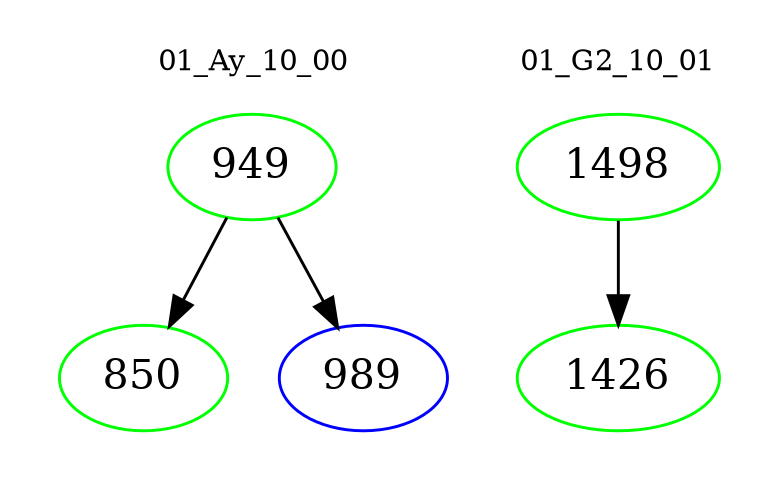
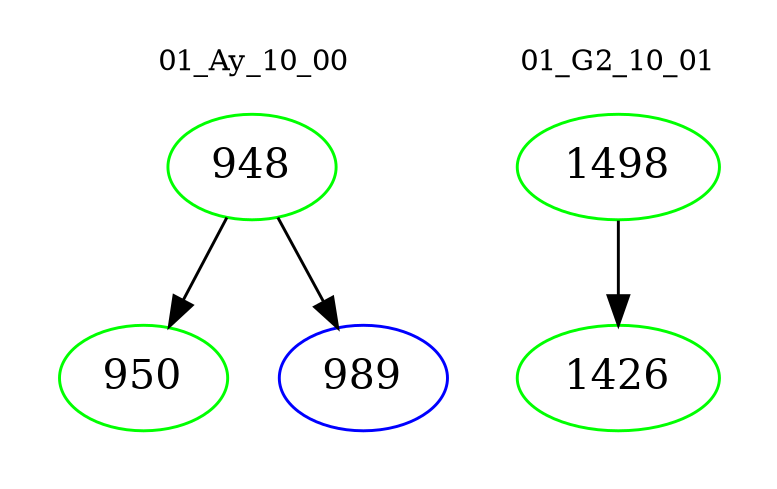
node "949": label "949" -> "948"
node "850": label "850" -> "950"
